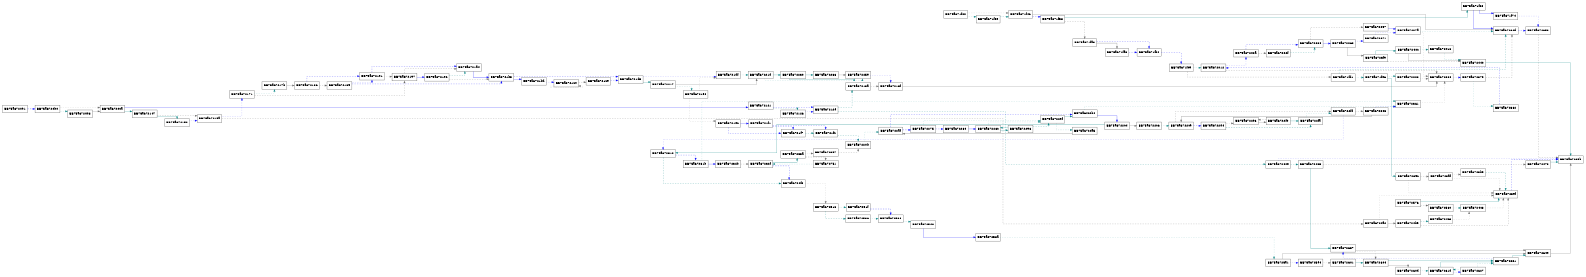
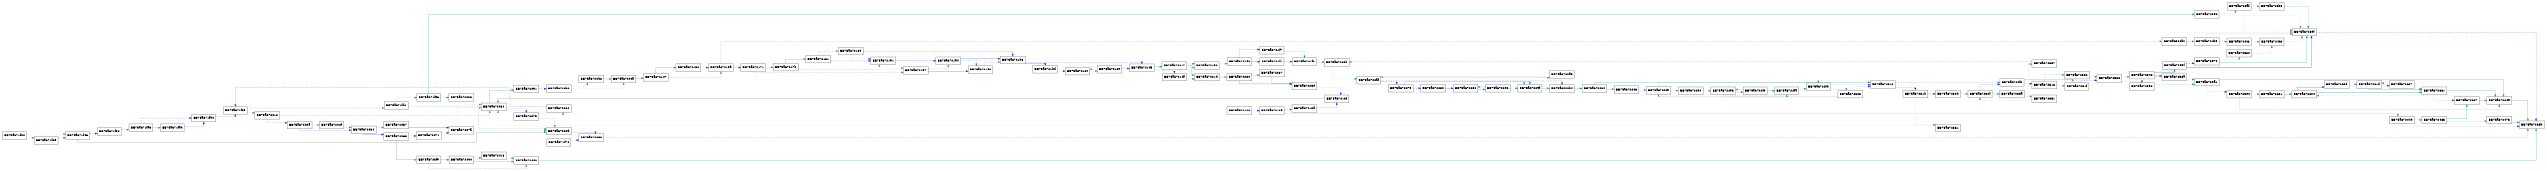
node "BB75a671f63": removed
node "BB75a67255f": added
edge "BB75a672382" -> "BB75a672012": now "BB75a672382" -> "BB75a671fc9"
edge "BB75a67217b" -> "BB75a672191": added
edge "BB75a67219c" -> "BB75a6721a4": reversed
node "BB75a672236": label "BB75a672236" -> "BB75a672237"
edge "BB75a6721e4" -> "BB75a6721df": reversed
edge "BB75a6724f0" -> "BB75a672536": added
node "BB75a672186": label "BB75a672186" -> "BB75a672181"
edge "BB75a67213a" -> "BB75a67213f": color gray40 -> blue
node "BB75a672593": added
edge "BB75a672084" -> "BB75a672091": added
node "BB75a672121": removed
edge "BB75a6422b4" -> "BB75a672361": removed
edge "BB75a672303" -> "BB75a672361": now "BB75a672303" -> "BB75a672312"
edge "BB75a6725e4" -> "BB75a672649": added
edge "BB75a6422b4" -> "BB75a6722c4": color blue -> teal
edge "BB75a672275" -> "BB75a67229f": style dotted -> solid
edge "BB75a6721f1" -> "BB75a6721f7": removed
edge "BB75a6722c9" -> "BB75a6722d4": color blue -> gray40
edge "BB75a6722d4" -> "BB75a6722fa": now "BB75a6722e6" -> "BB75a6722fa"
node "BB75a672751": label "BB75a672751" -> "BB75a672351"
edge "BB75a6724f0" -> "BB75a672516": color gray40 -> blue
node "BB75a6724a2": label "BB75a6724a2" -> "BB75a6524a2"
edge "BB75a672604" -> "BB75a67260d": color gray40 -> blue
